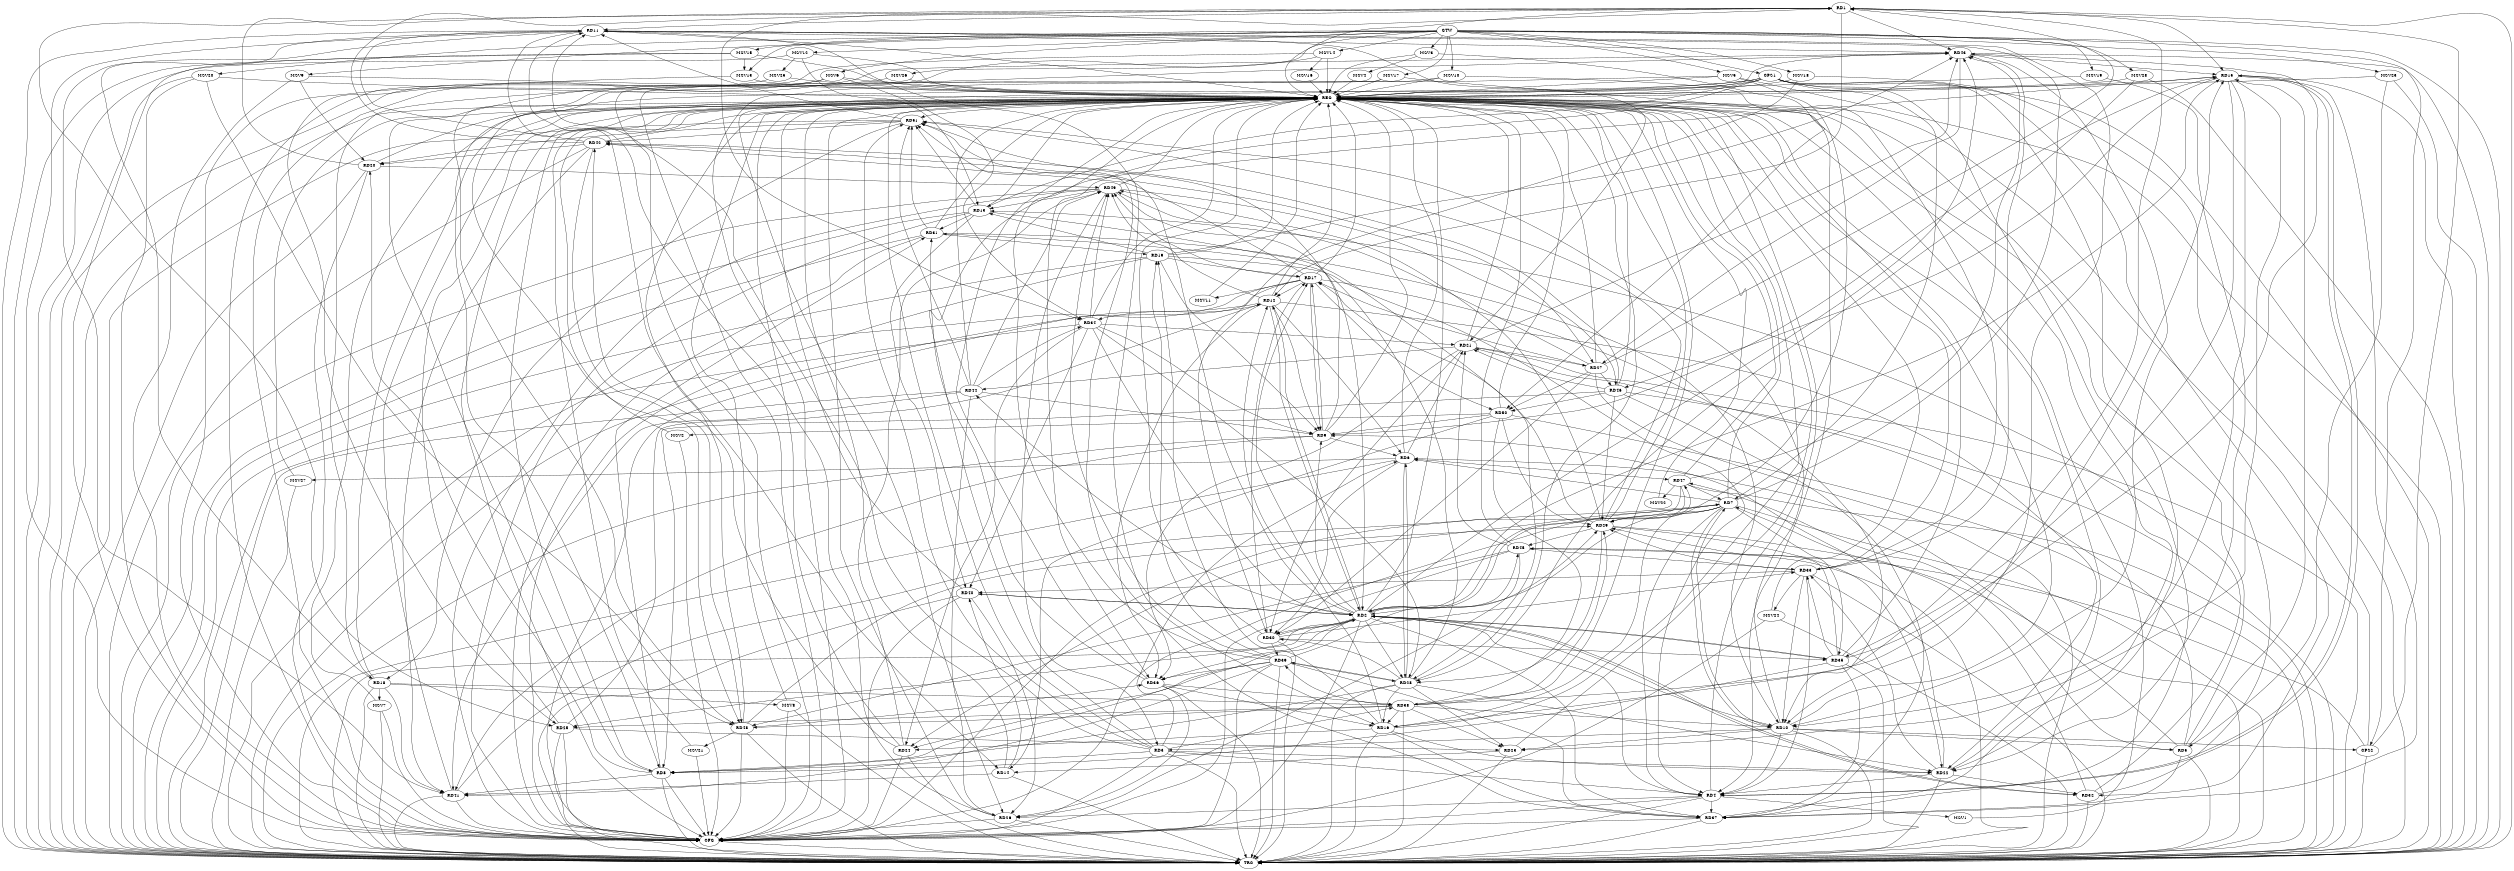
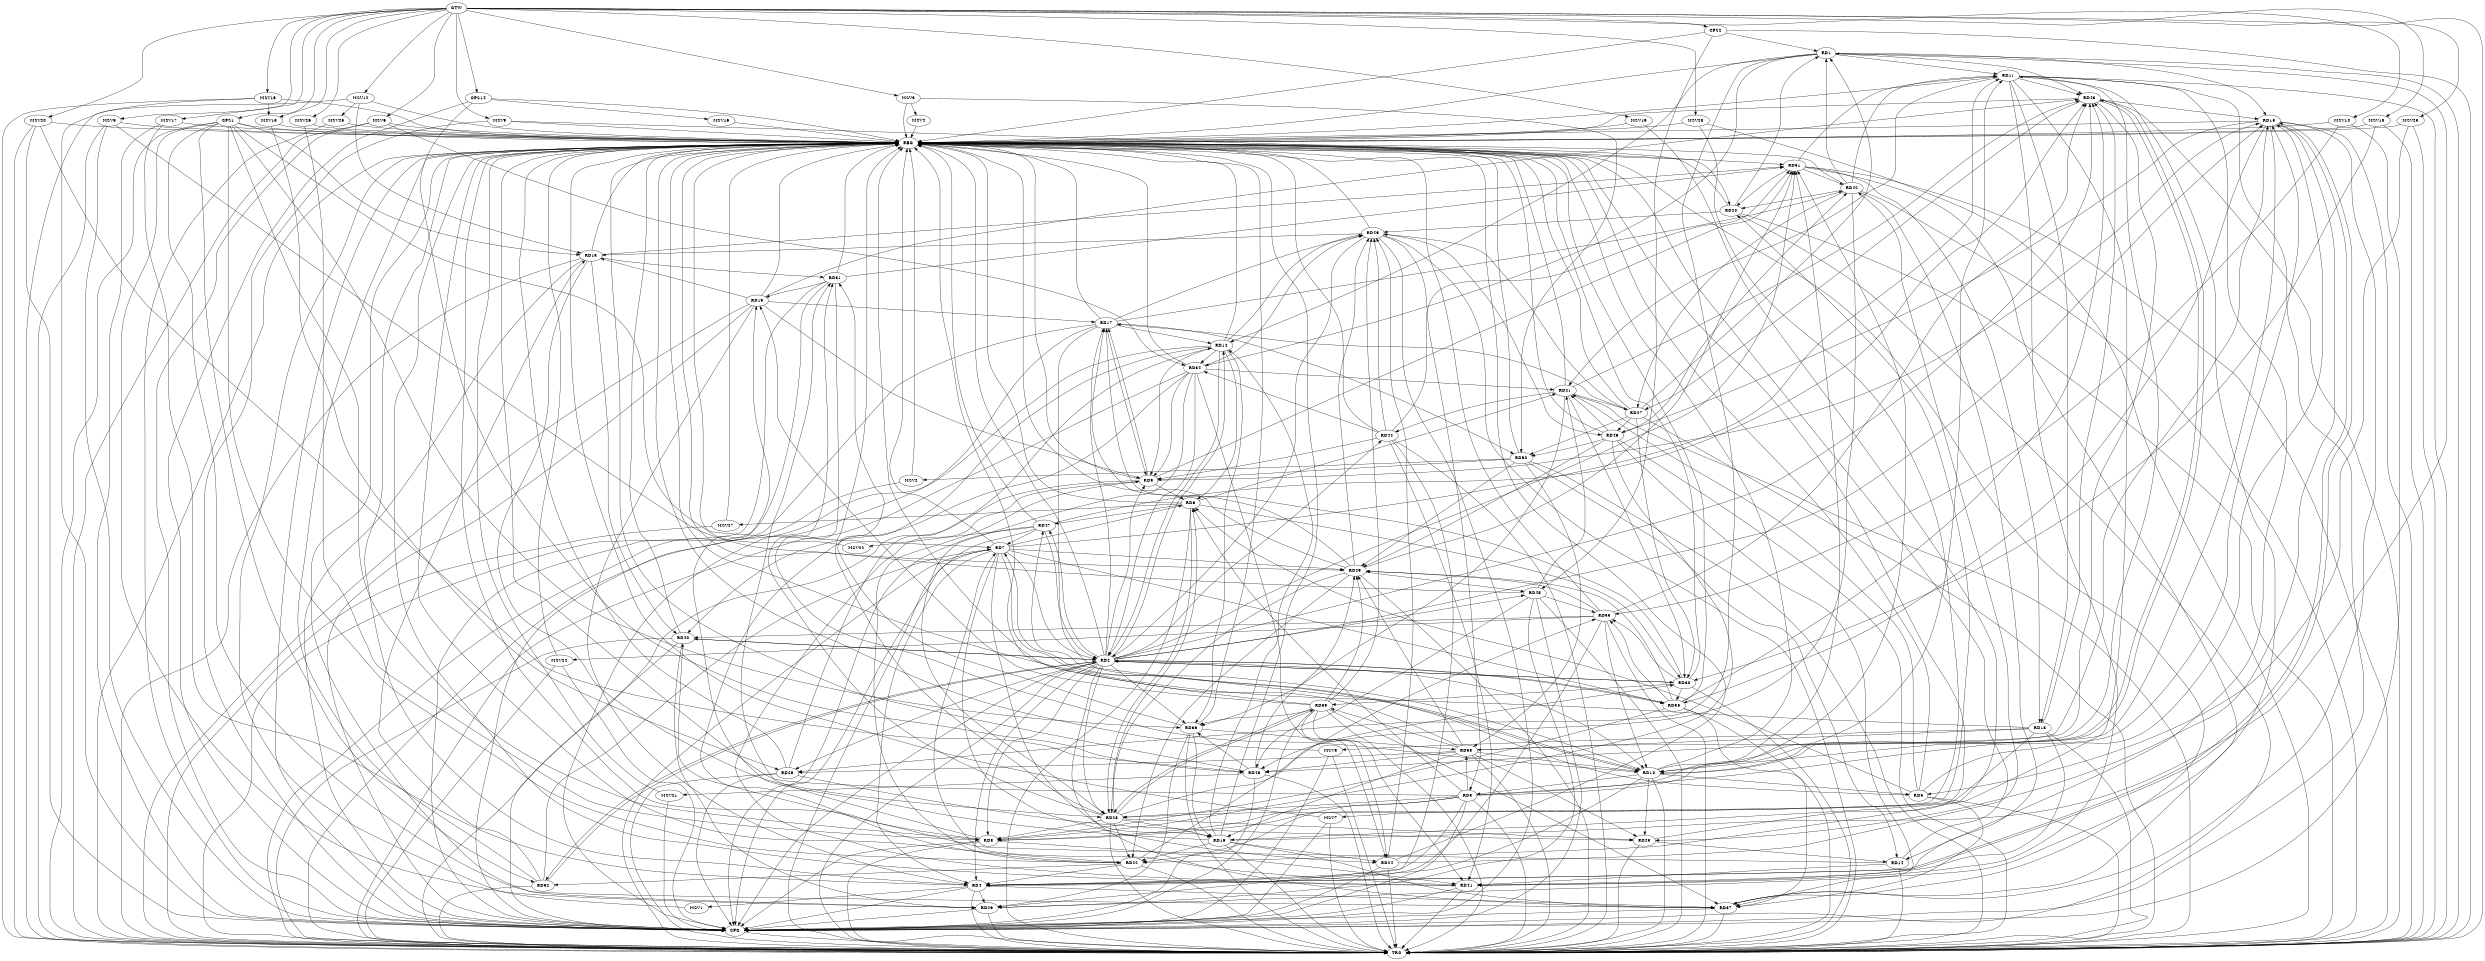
node "MSV14": label "MSV14" -> "CPS14"
node "MSV11": removed
edge "RD37" -> "RD51": reversed
edge "RD10" -> "CPS2": now "RD10" -> "RD43"
edge "RD3" -> "RD28": added
